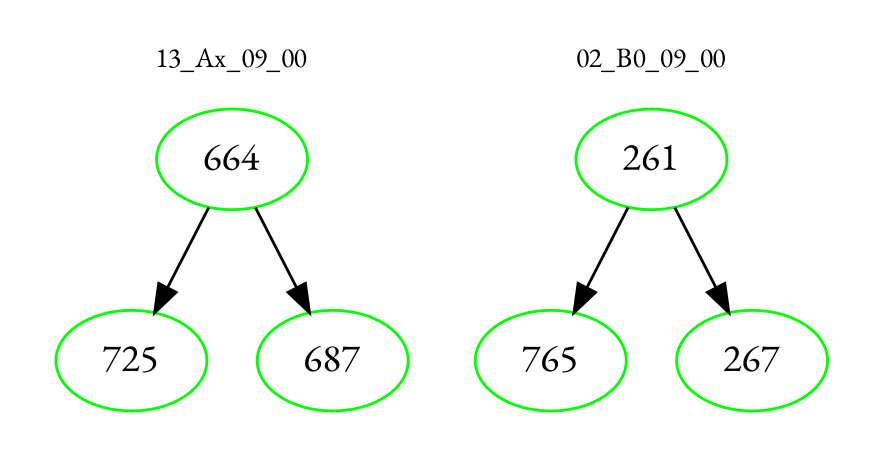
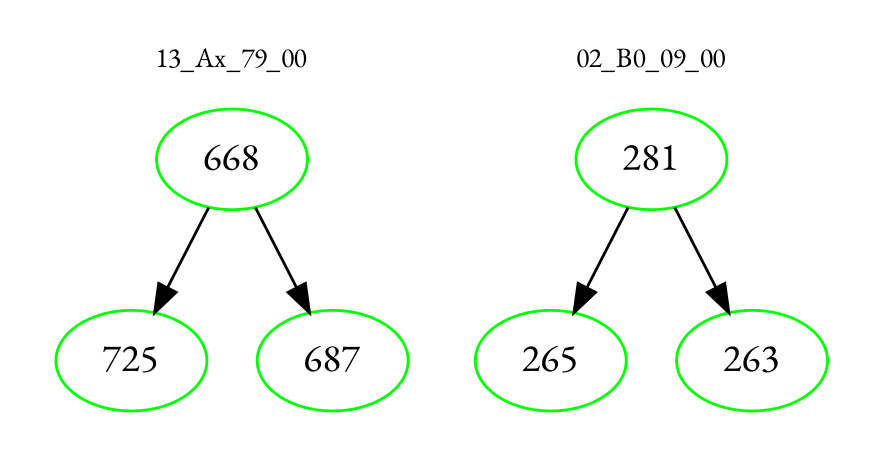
cluster "13_Ax_09_00": label "13_Ax_09_00" -> "13_Ax_79_00"
node "664": label "664" -> "668"
node "261": label "261" -> "281"
node "765": label "765" -> "265"
node "267": label "267" -> "263"
